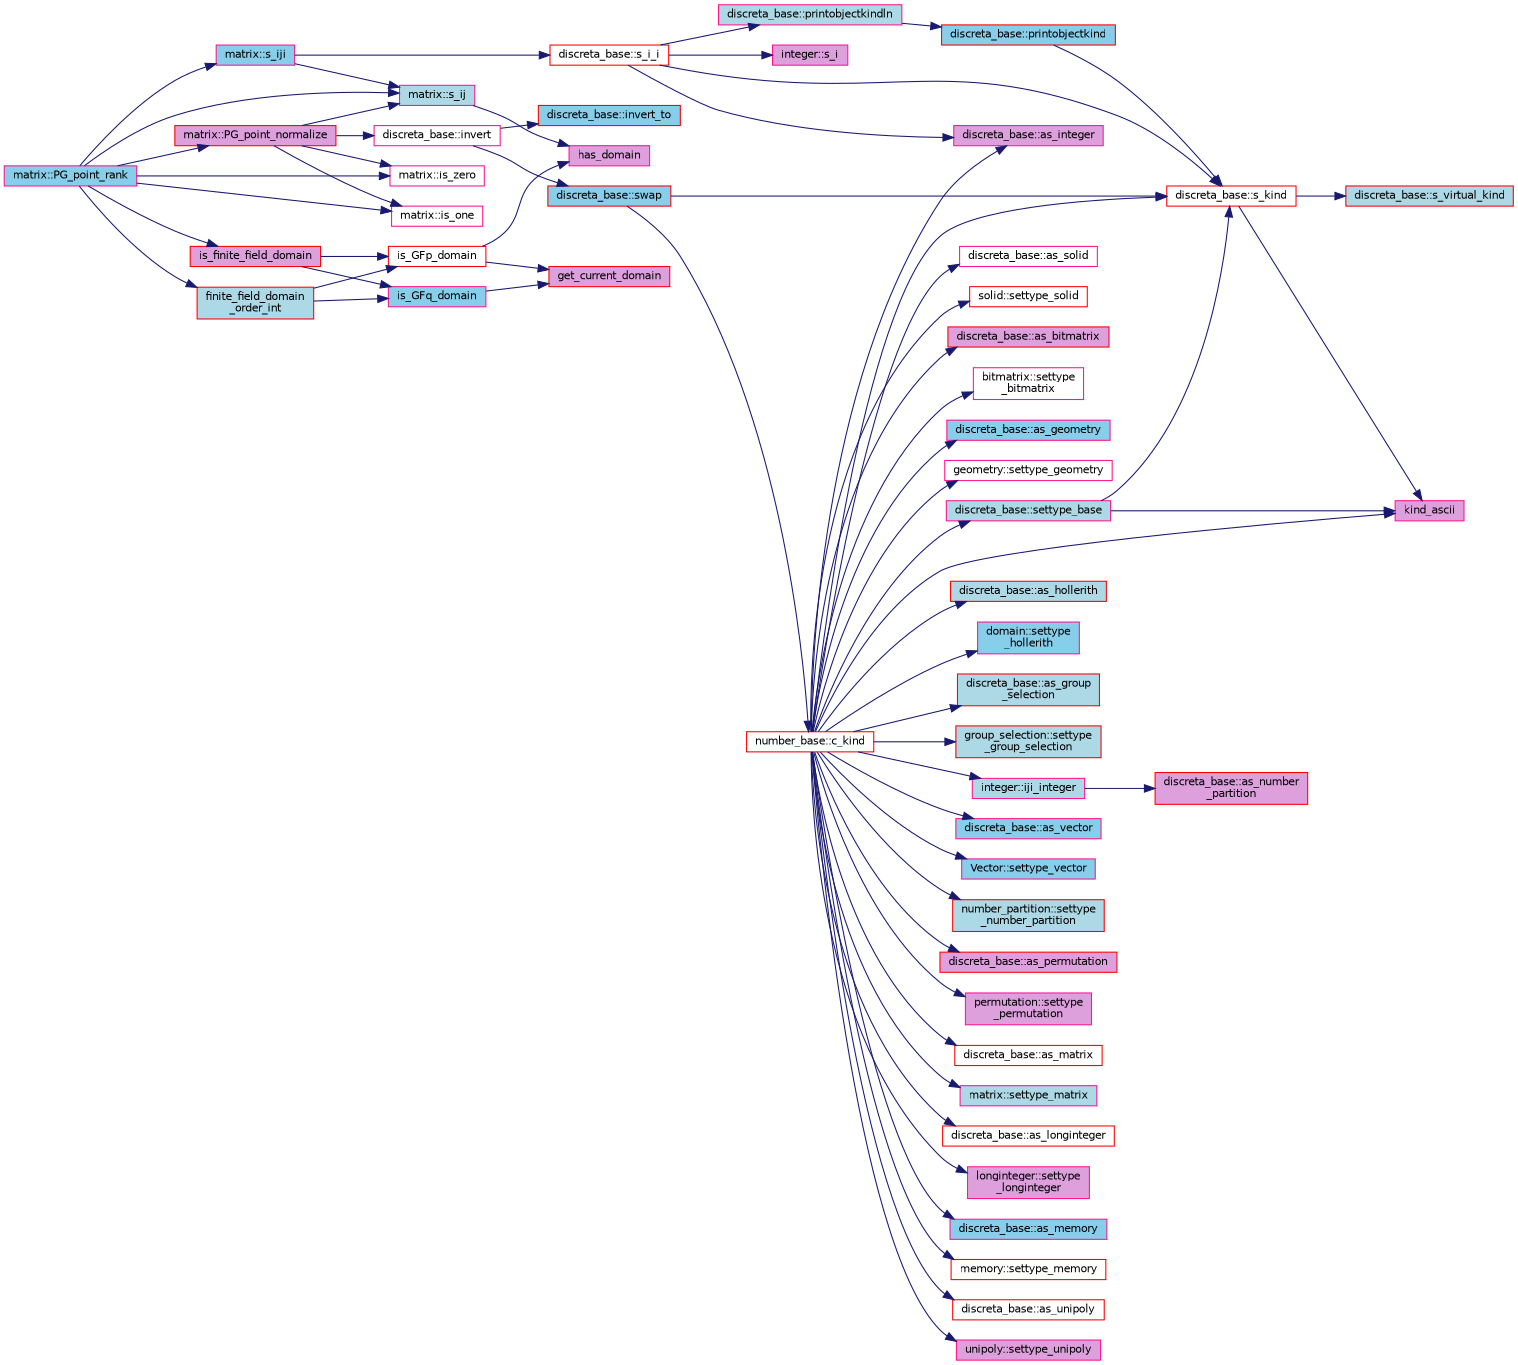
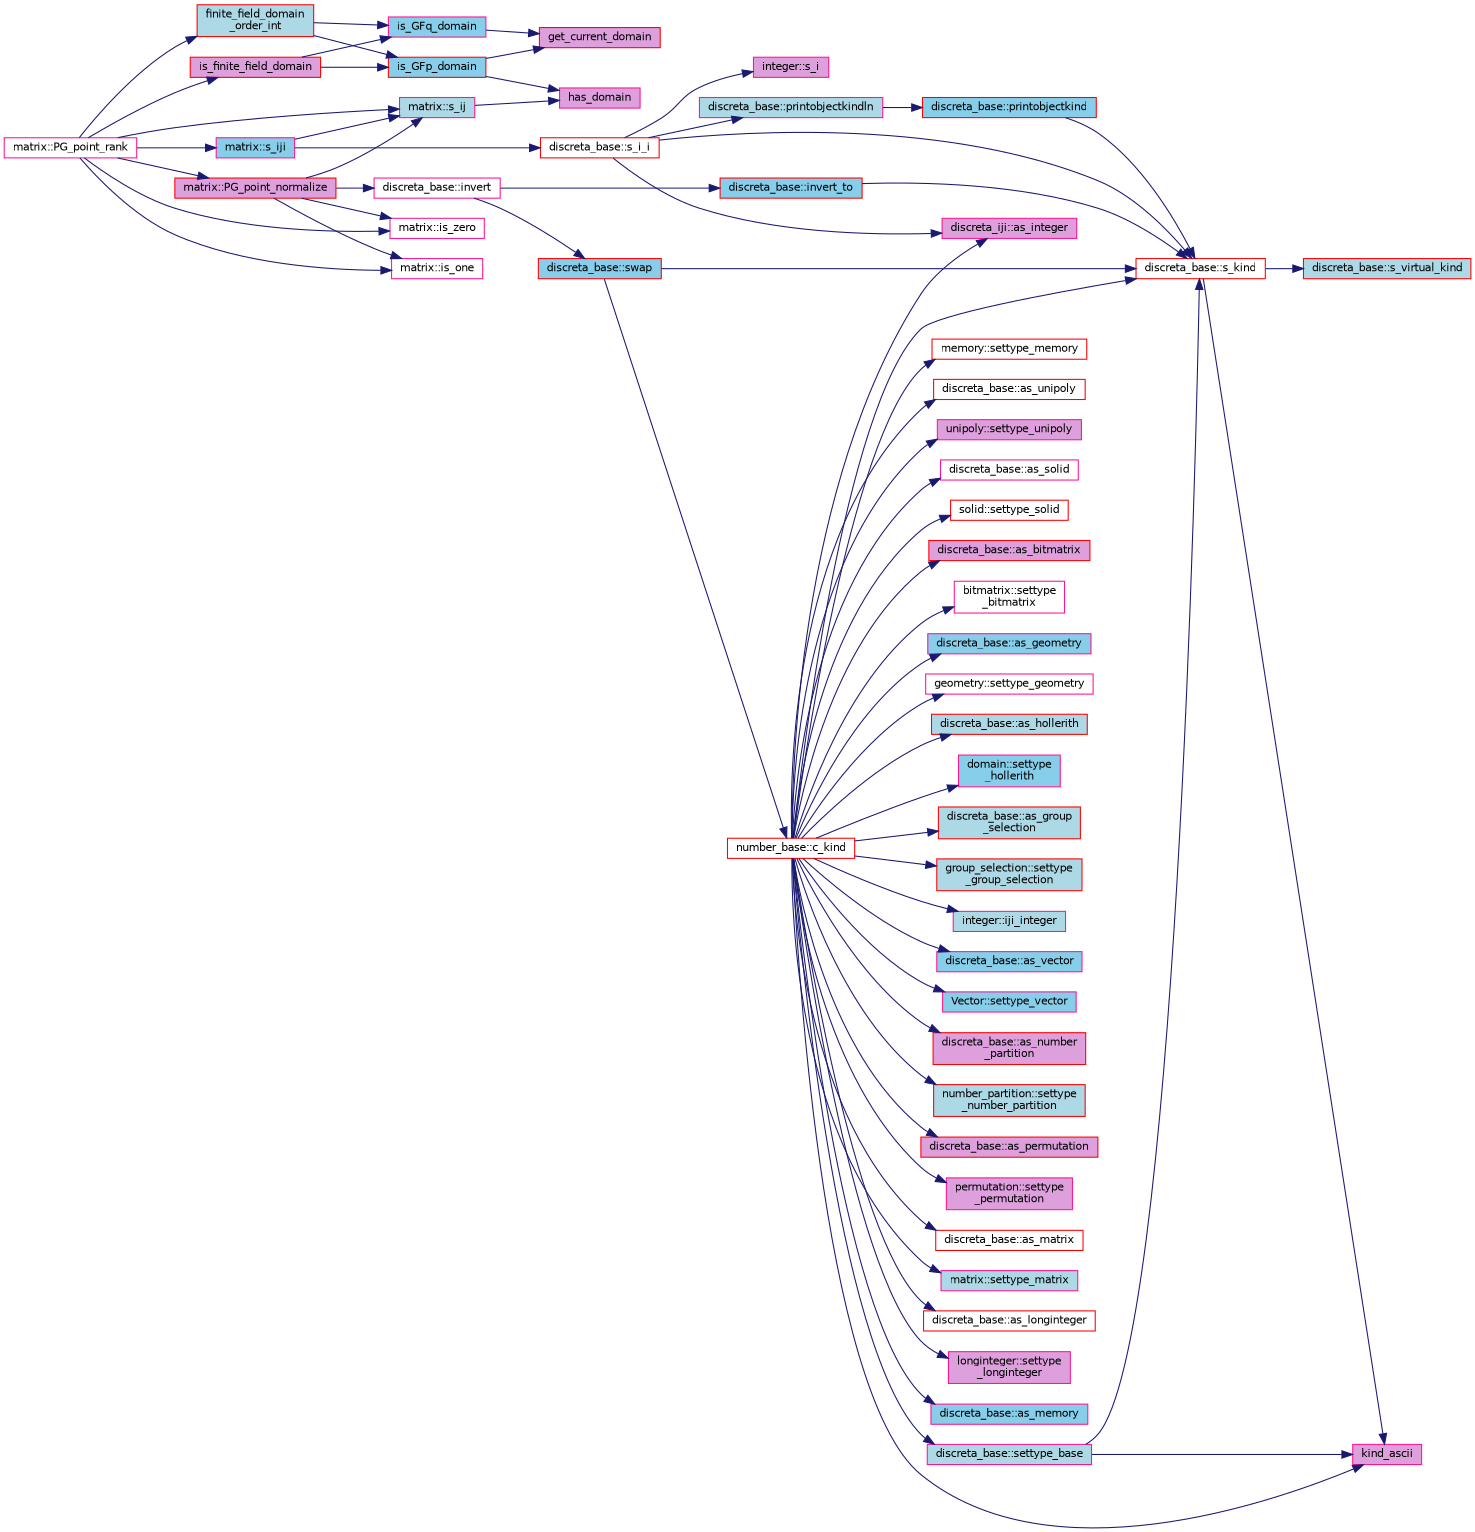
node "discreta_base::as_integer": label "discreta_base::as_integer" -> "discreta_iji::as_integer"
node "matrix::PG_point_rank": fillcolor skyblue -> white
edge "discreta_base::invert_to" -> "discreta_base::s_kind": added
node "is_GFp_domain": fillcolor white -> skyblue
edge "integer::iji_integer" -> "discreta_base::as_number _partition": now "number_base::c_kind" -> "discreta_base::as_number _partition"
